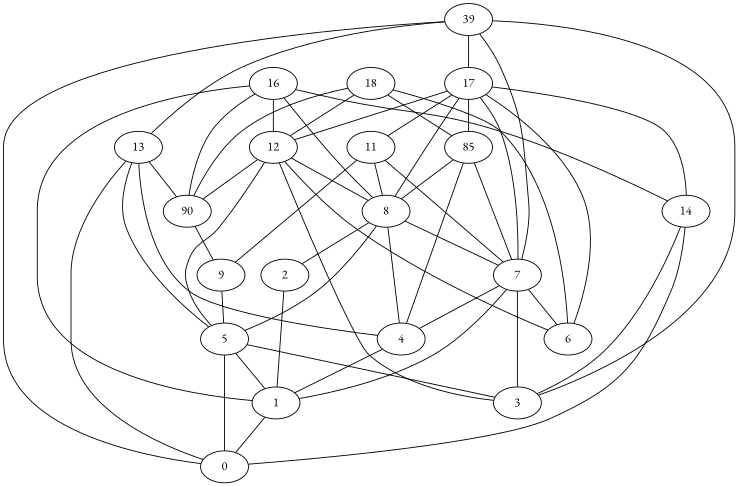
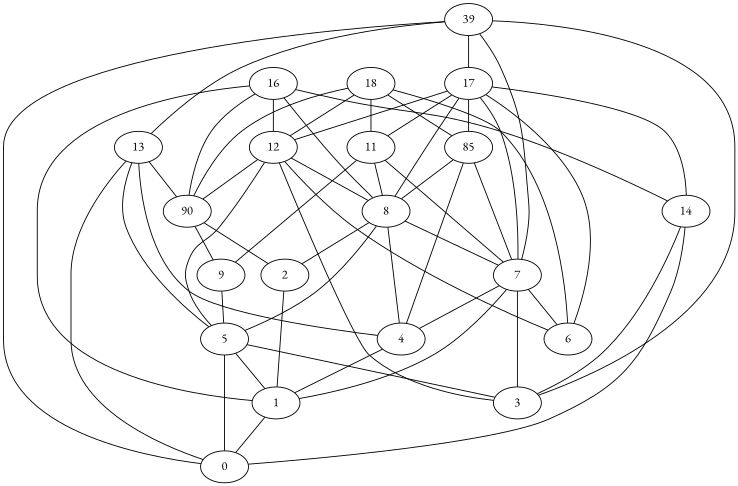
edge "18" -- "11": added
edge "90" -- "2": added
